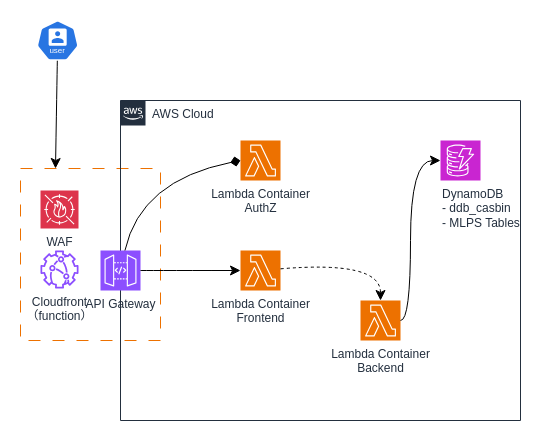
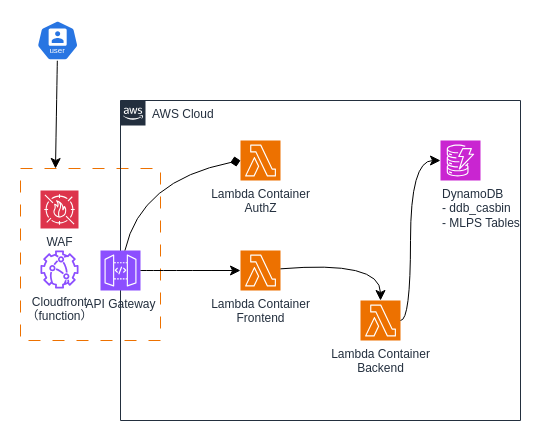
edge "Lambda Container Frontend" -> "Lambda Container Backend": style dashed -> solid
